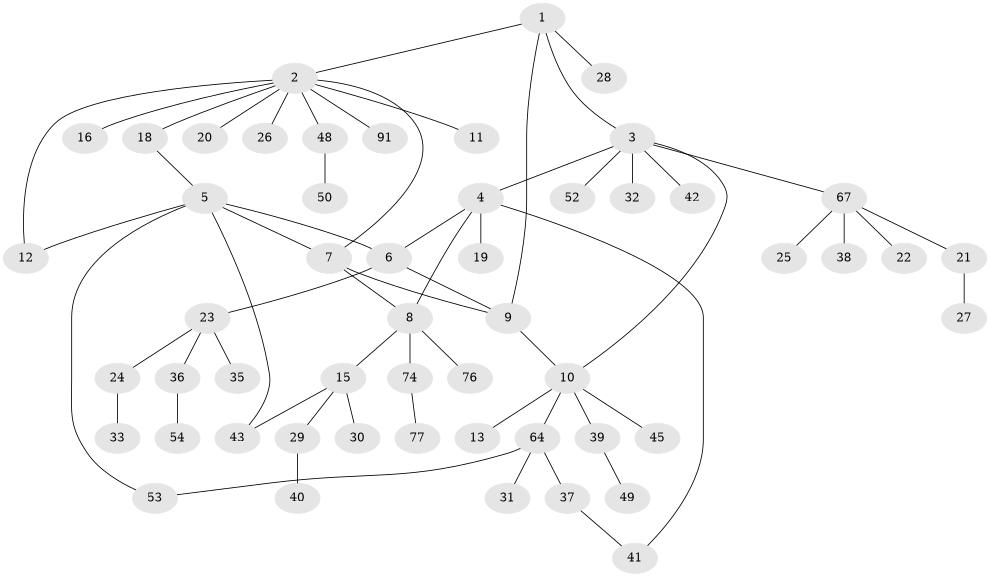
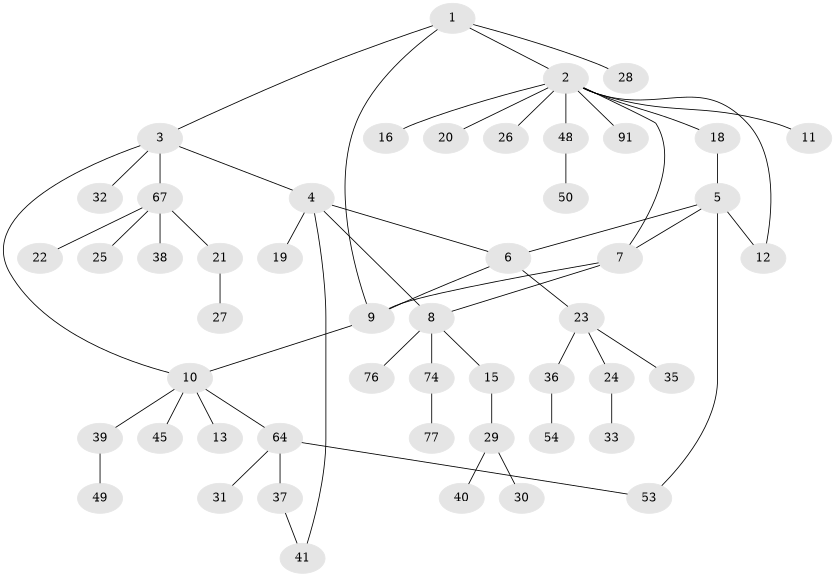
node "52": removed
node "42": removed
edge "15" -- "30": now "29" -- "30"
node "43": removed
